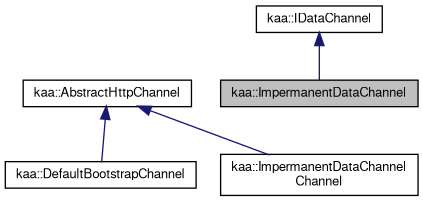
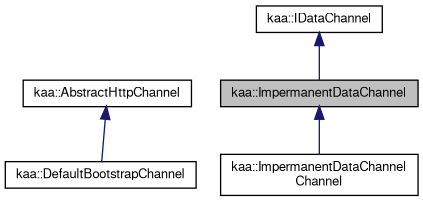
edge "kaa::ImpermanentDataChannel Channel" -> "kaa::AbstractHttpChannel": now "kaa::ImpermanentDataChannel Channel" -> "kaa::ImpermanentDataChannel"
